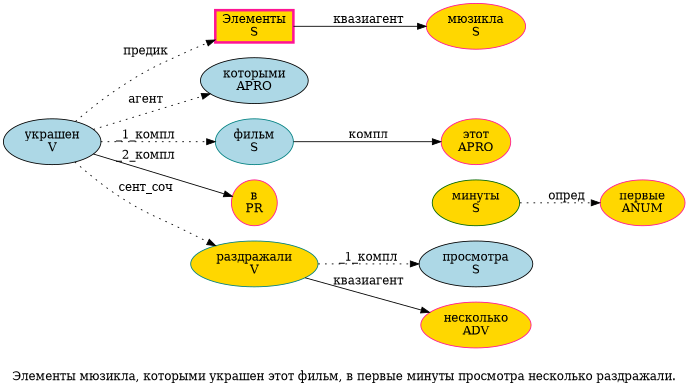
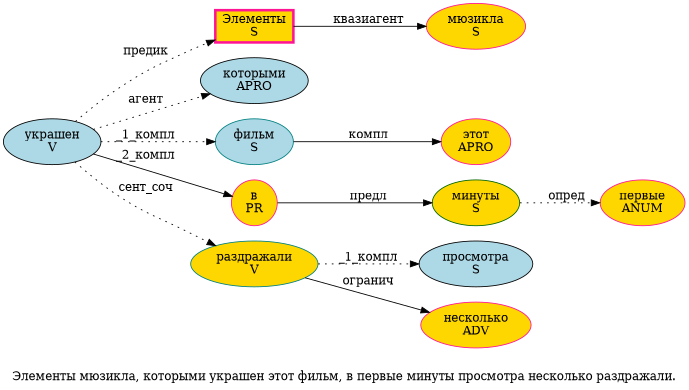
edge "в PR" -> "минуты S": added, label "предл"
edge "раздражали V" -> "несколько ADV": label "квазиагент" -> "огранич"
